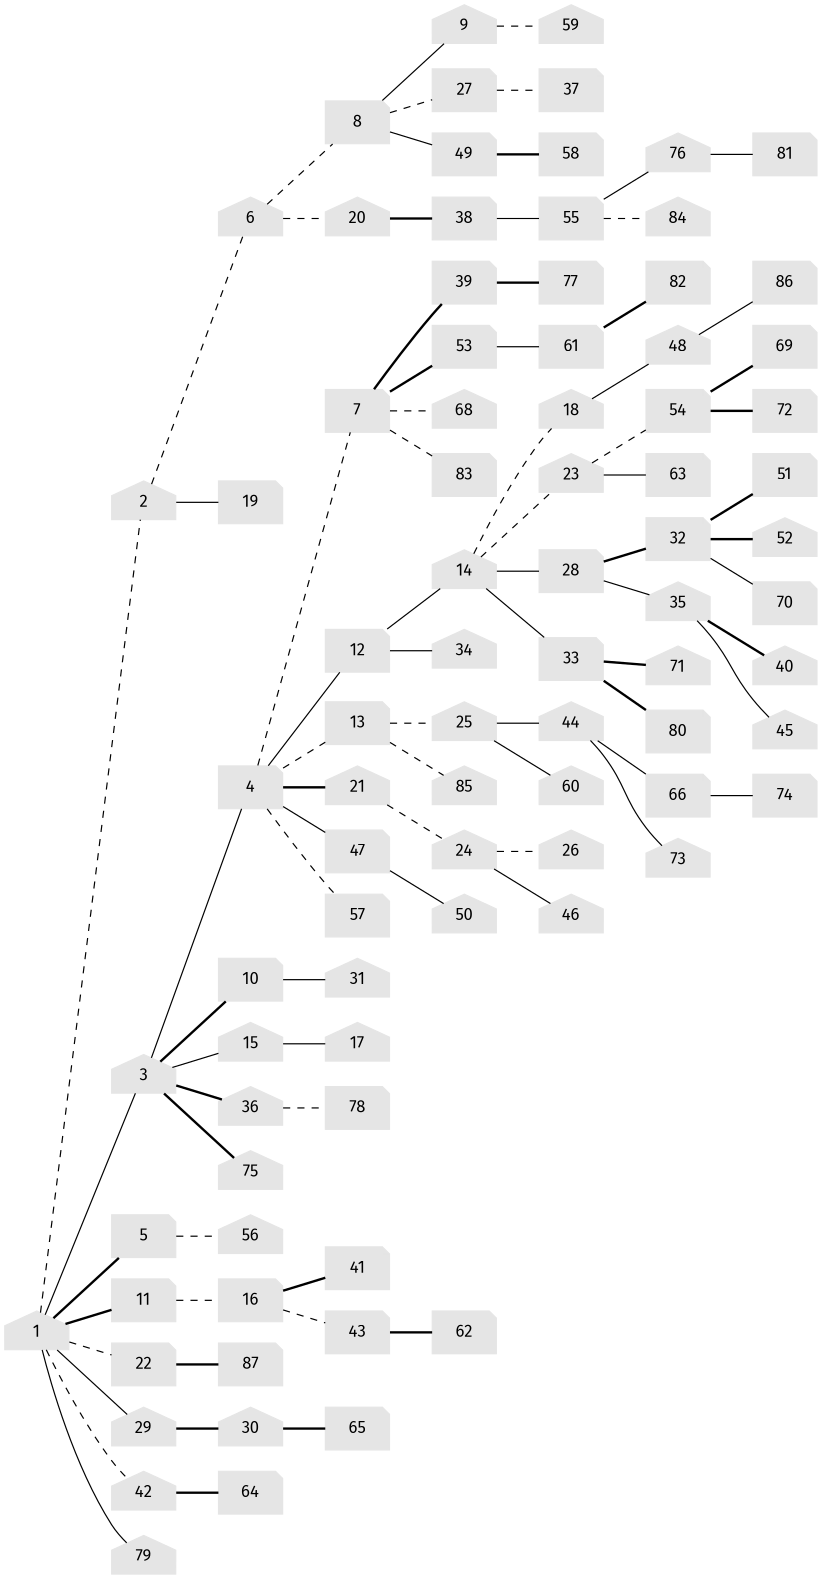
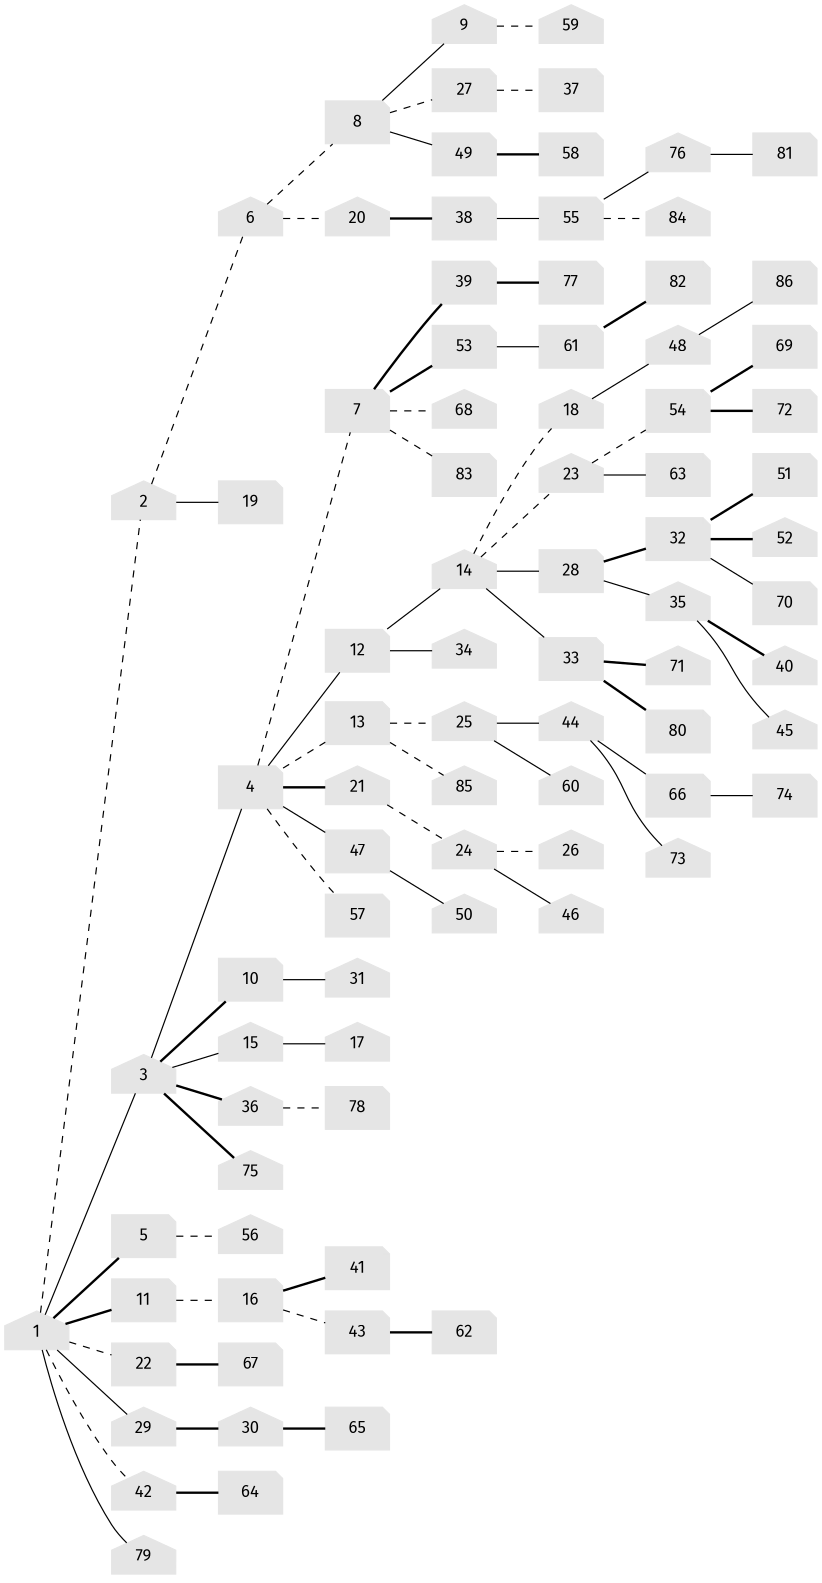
node "87": label "87" -> "67"
